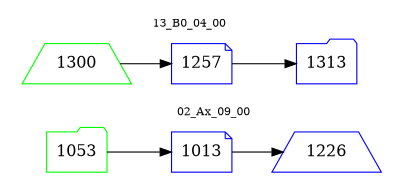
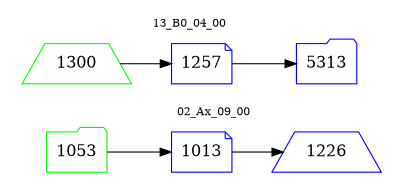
node "1313": label "1313" -> "5313"
